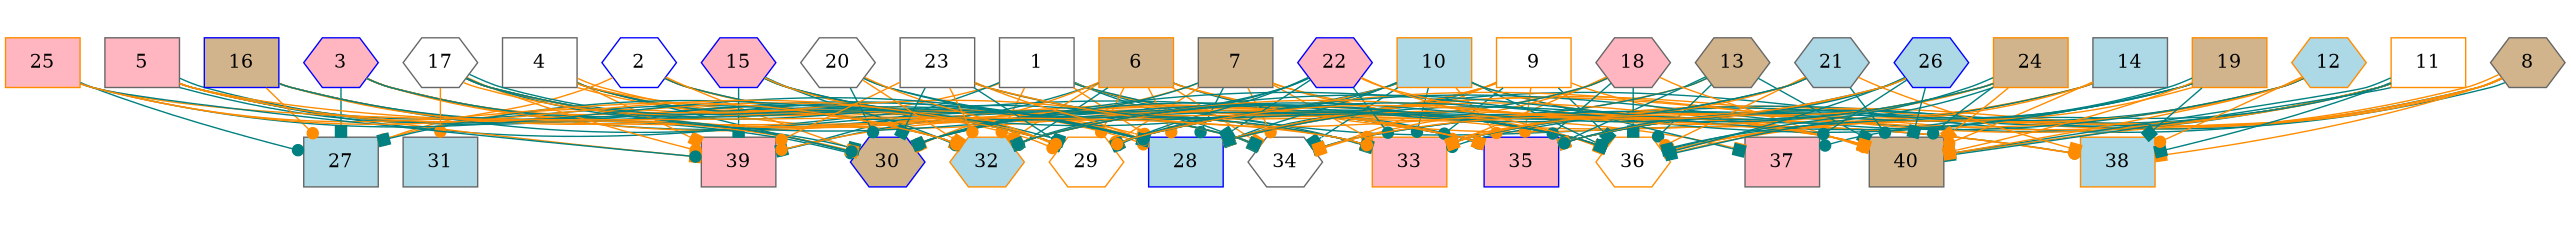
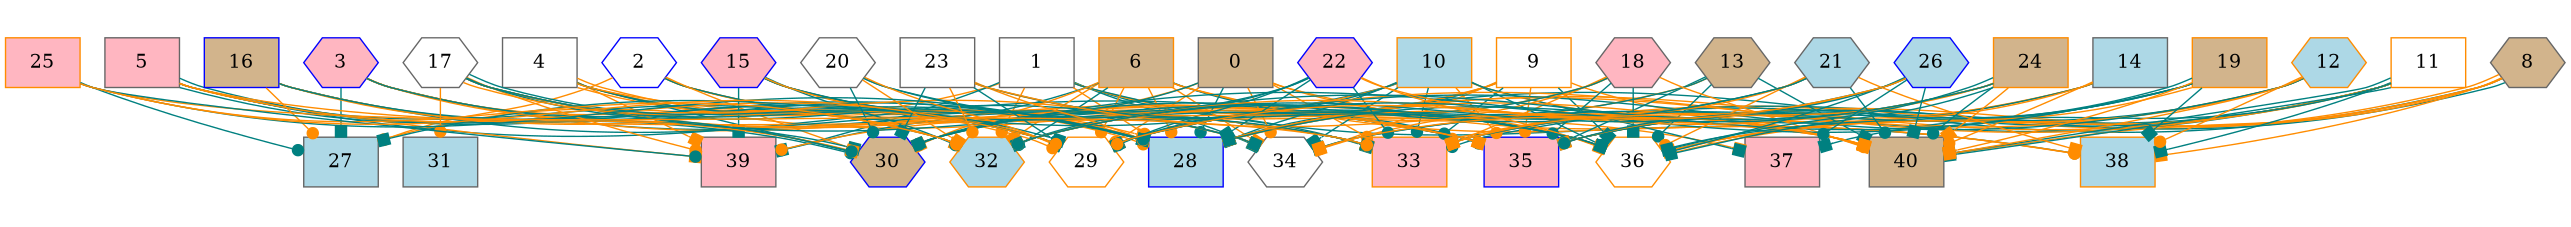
node "7": label "7" -> "0"
edge "23" -> "39": removed
edge "11" -> "37": arrowhead dot -> box
